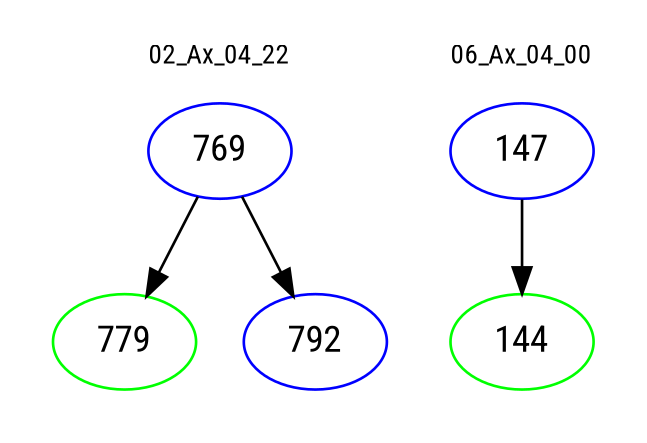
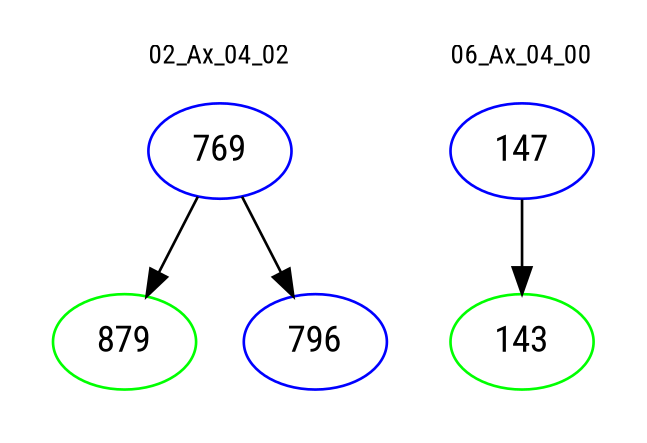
cluster "02_Ax_04_22": label "02_Ax_04_22" -> "02_Ax_04_02"
node "779": label "779" -> "879"
node "792": label "792" -> "796"
node "144": label "144" -> "143"
